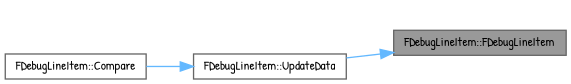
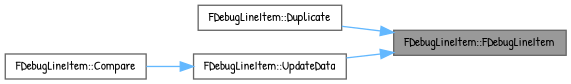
node "FDebugLineItem::Duplicate": added
